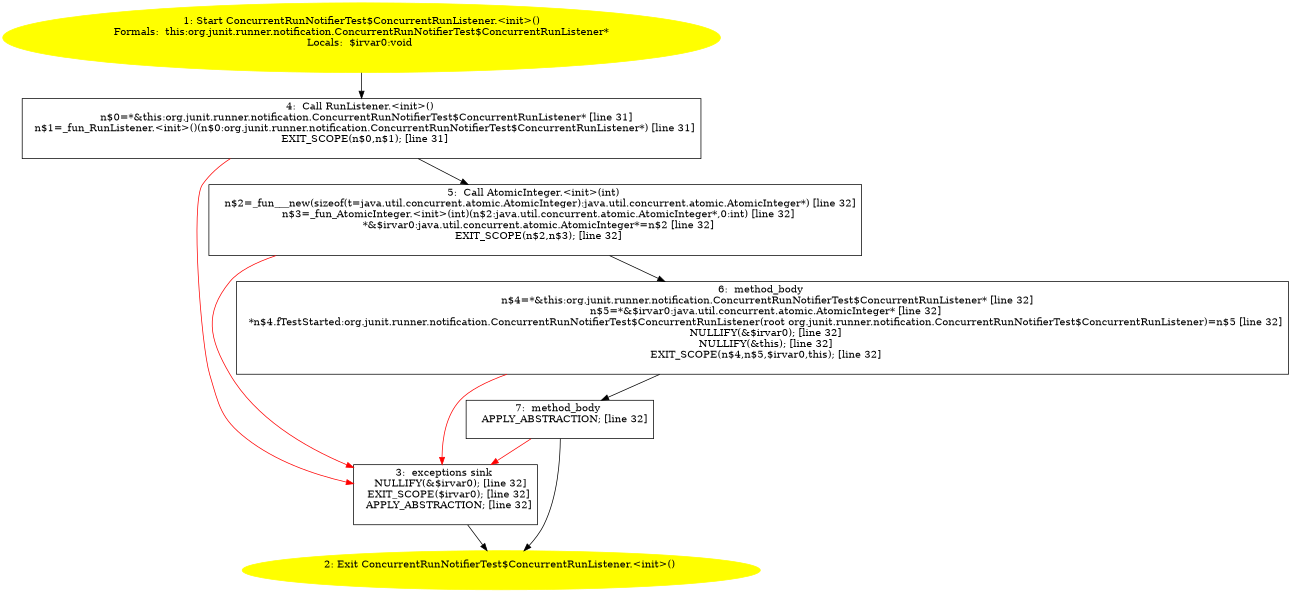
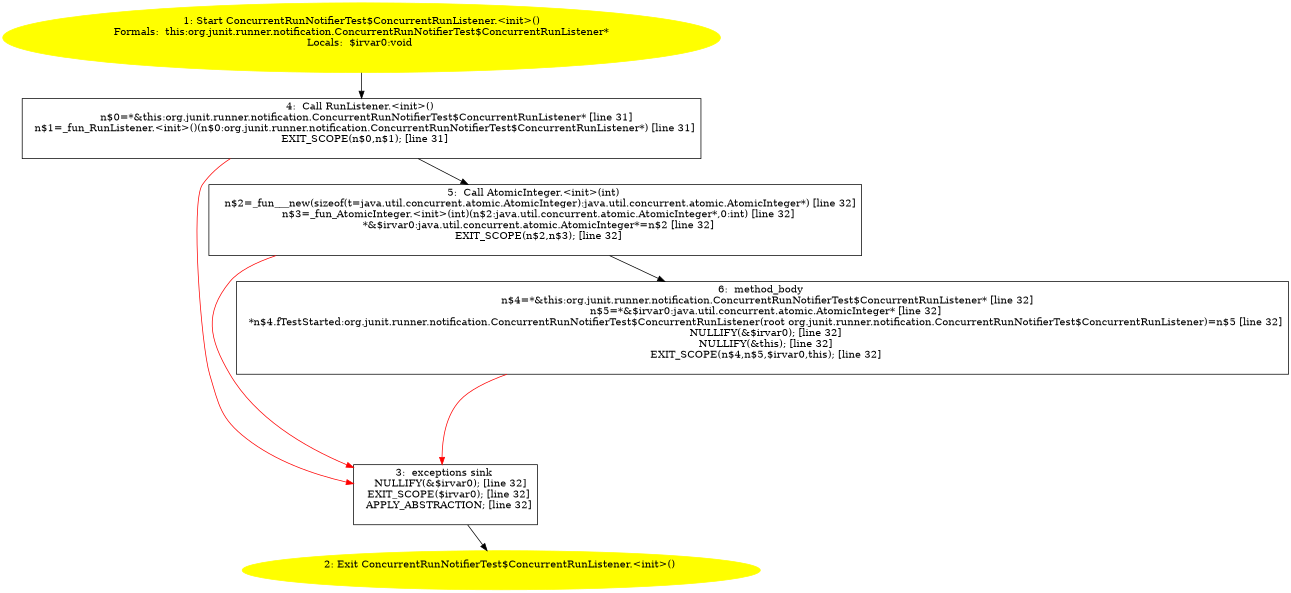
node "7:  method_body APPLY_ABSTRACTION; [line 32]": removed
